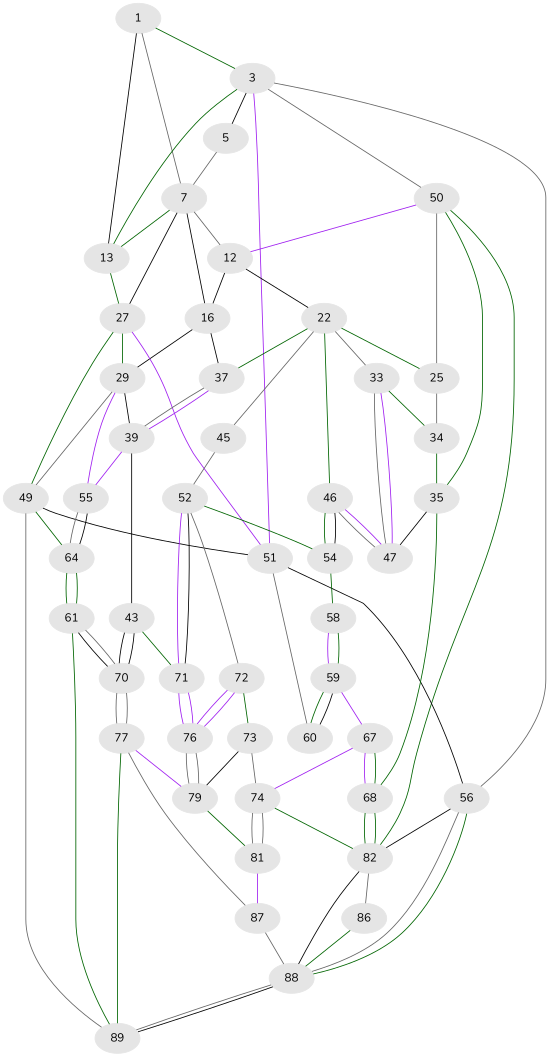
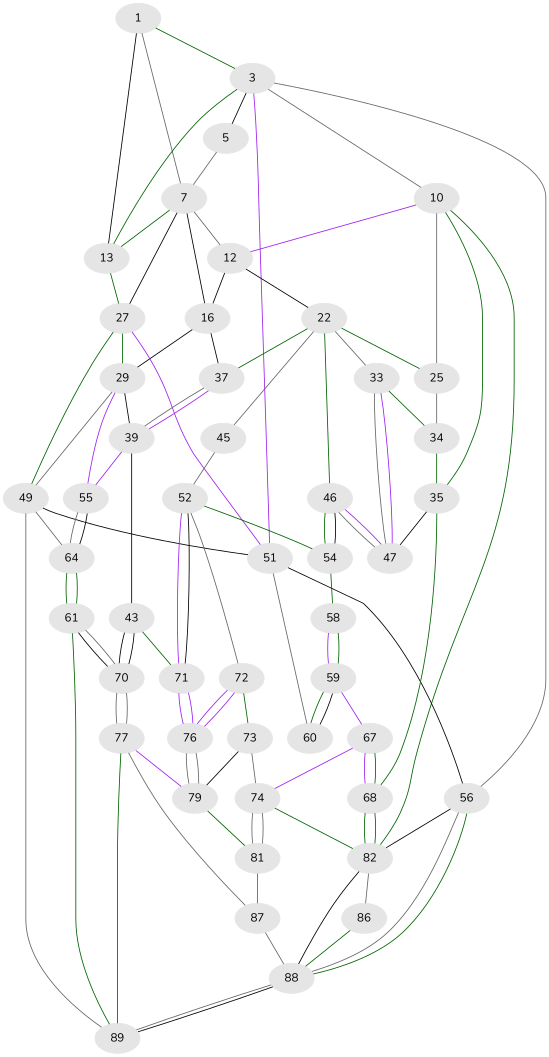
node "50": label "50" -> "10"
edge "49" -- "64": color darkgreen -> gray40
